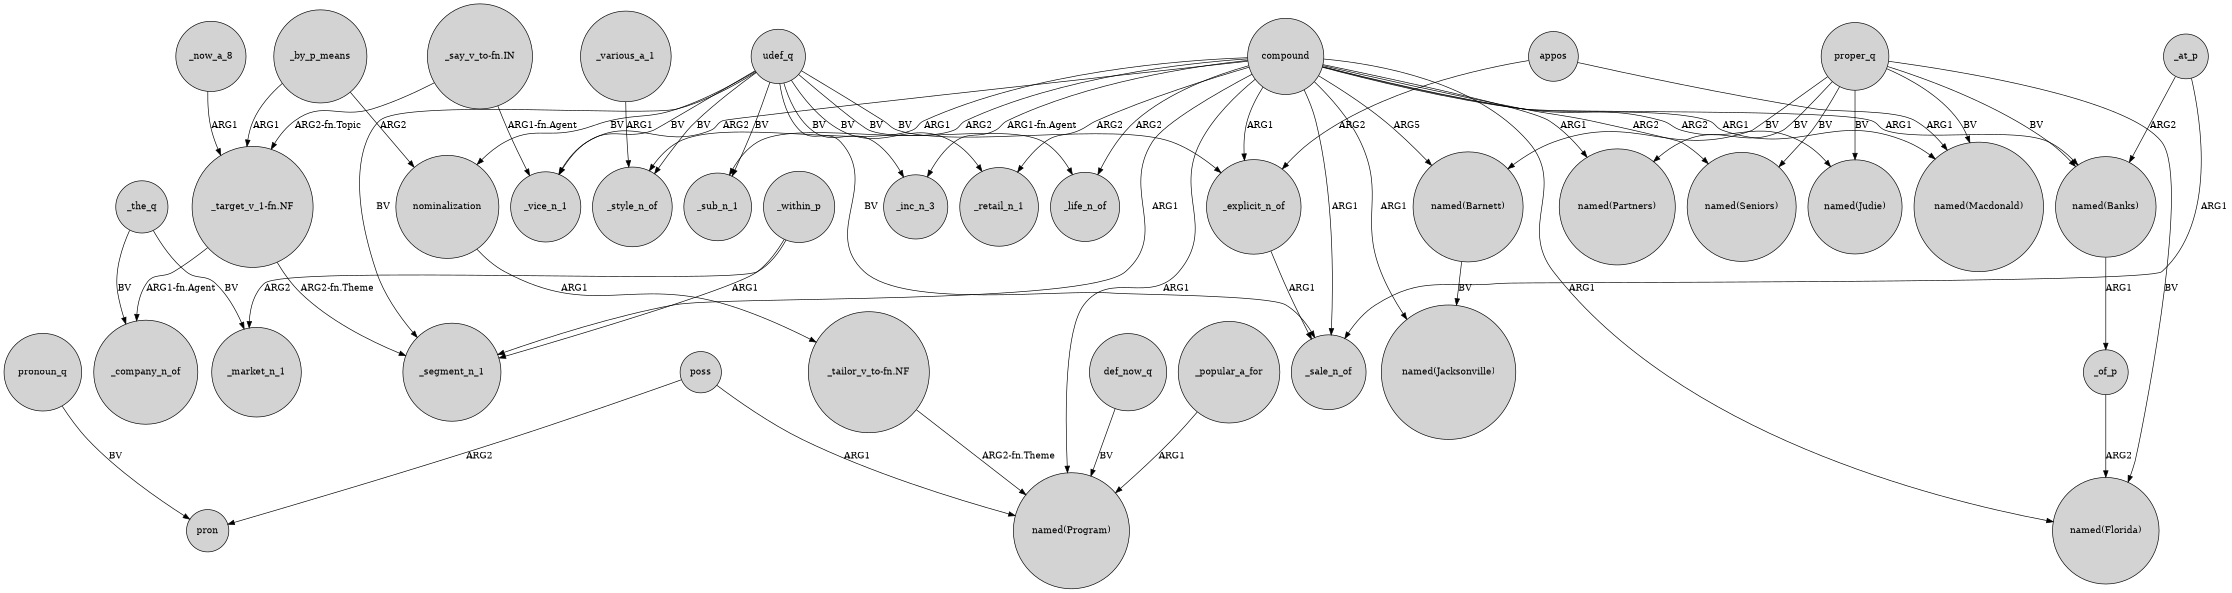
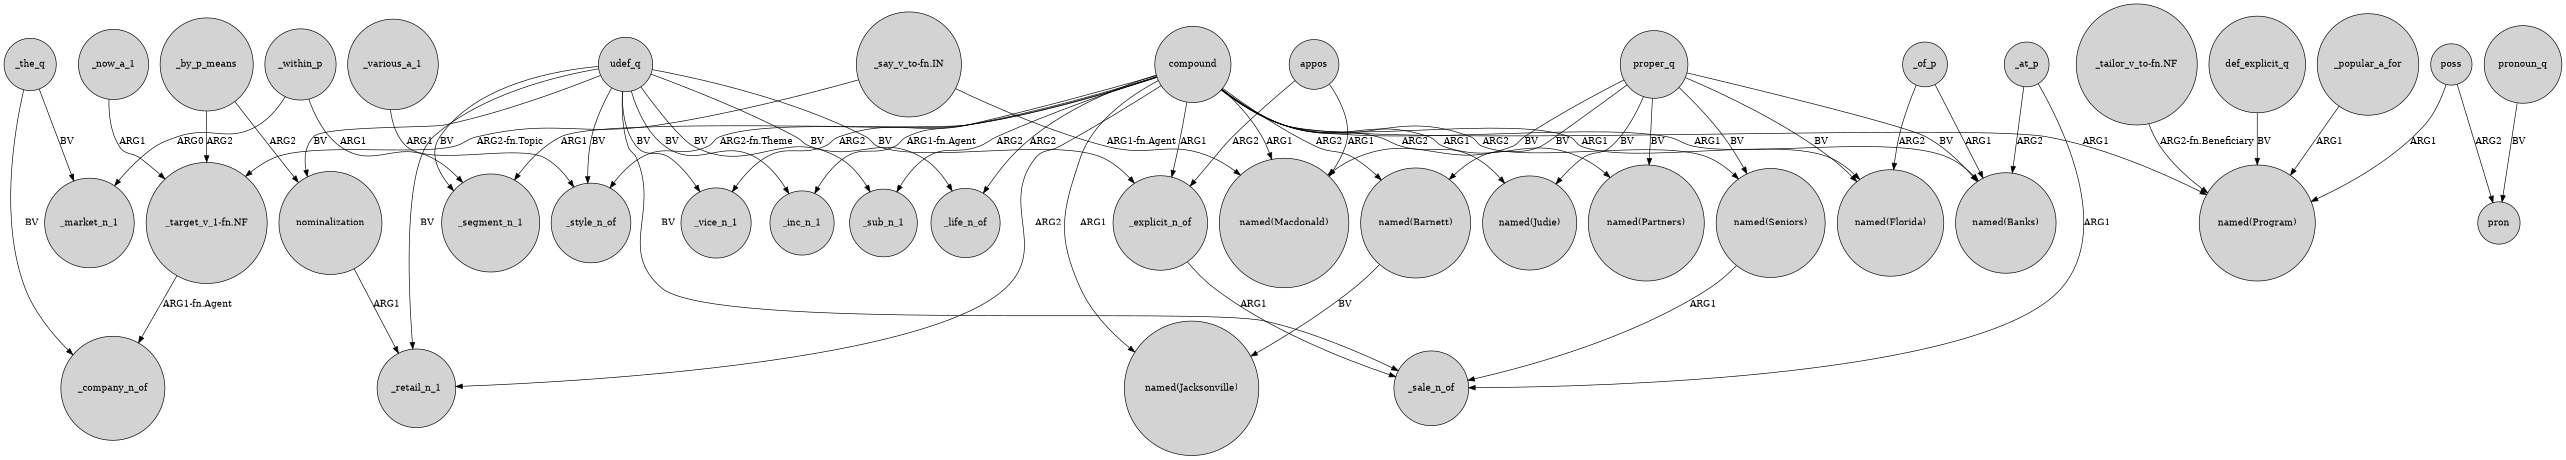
node "_now_a_8": label "_now_a_8" -> "_now_a_1"
edge "_by_p_means" -> "_target_v_1-fn.NF": label "ARG1" -> "ARG2"
edge "compound" -> "_style_n_of": label "ARG1" -> "ARG2-fn.Theme"
edge "compound" -> "named(Barnett)": label "ARG5" -> "ARG2"
edge "_say_v_to-fn.IN" -> "_vice_n_1": now "_say_v_to-fn.IN" -> "named(Macdonald)"
node "_inc_n_3": label "_inc_n_3" -> "_inc_n_1"
edge "compound" -> "_sale_n_of": now "named(Seniors)" -> "_sale_n_of"
edge "_within_p" -> "_market_n_1": label "ARG2" -> "ARG0"
edge "nominalization" -> "_tailor_v_to-fn.NF": now "nominalization" -> "_retail_n_1"
edge "named(Banks)" -> "_of_p": reversed
edge "_target_v_1-fn.NF" -> "_segment_n_1": removed, label "ARG2-fn.Theme"
node "def_now_q": label "def_now_q" -> "def_explicit_q"
edge "_tailor_v_to-fn.NF" -> "named(Program)": label "ARG2-fn.Theme" -> "ARG2-fn.Beneficiary"
